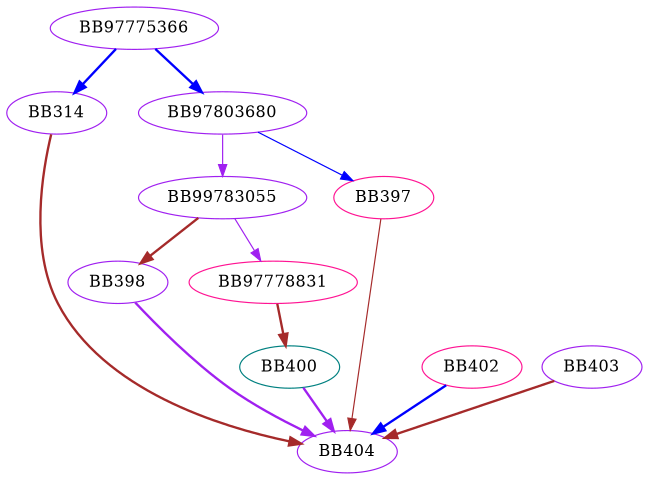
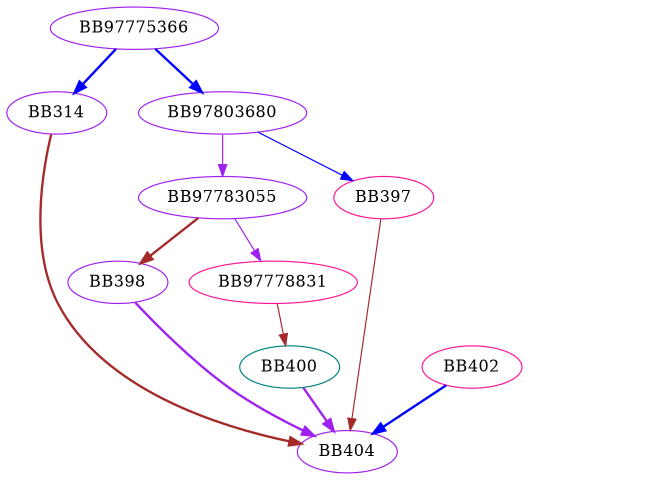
node "BB99783055": label "BB99783055" -> "BB97783055"
edge "BB97778831" -> "BB400": style bold -> solid
node "BB403": removed
